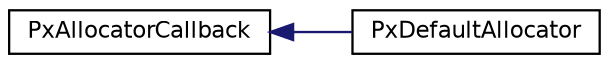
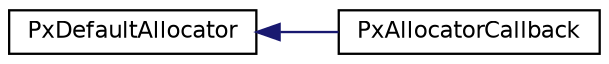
edge "PxDefaultAllocator" -> "PxAllocatorCallback": reversed
